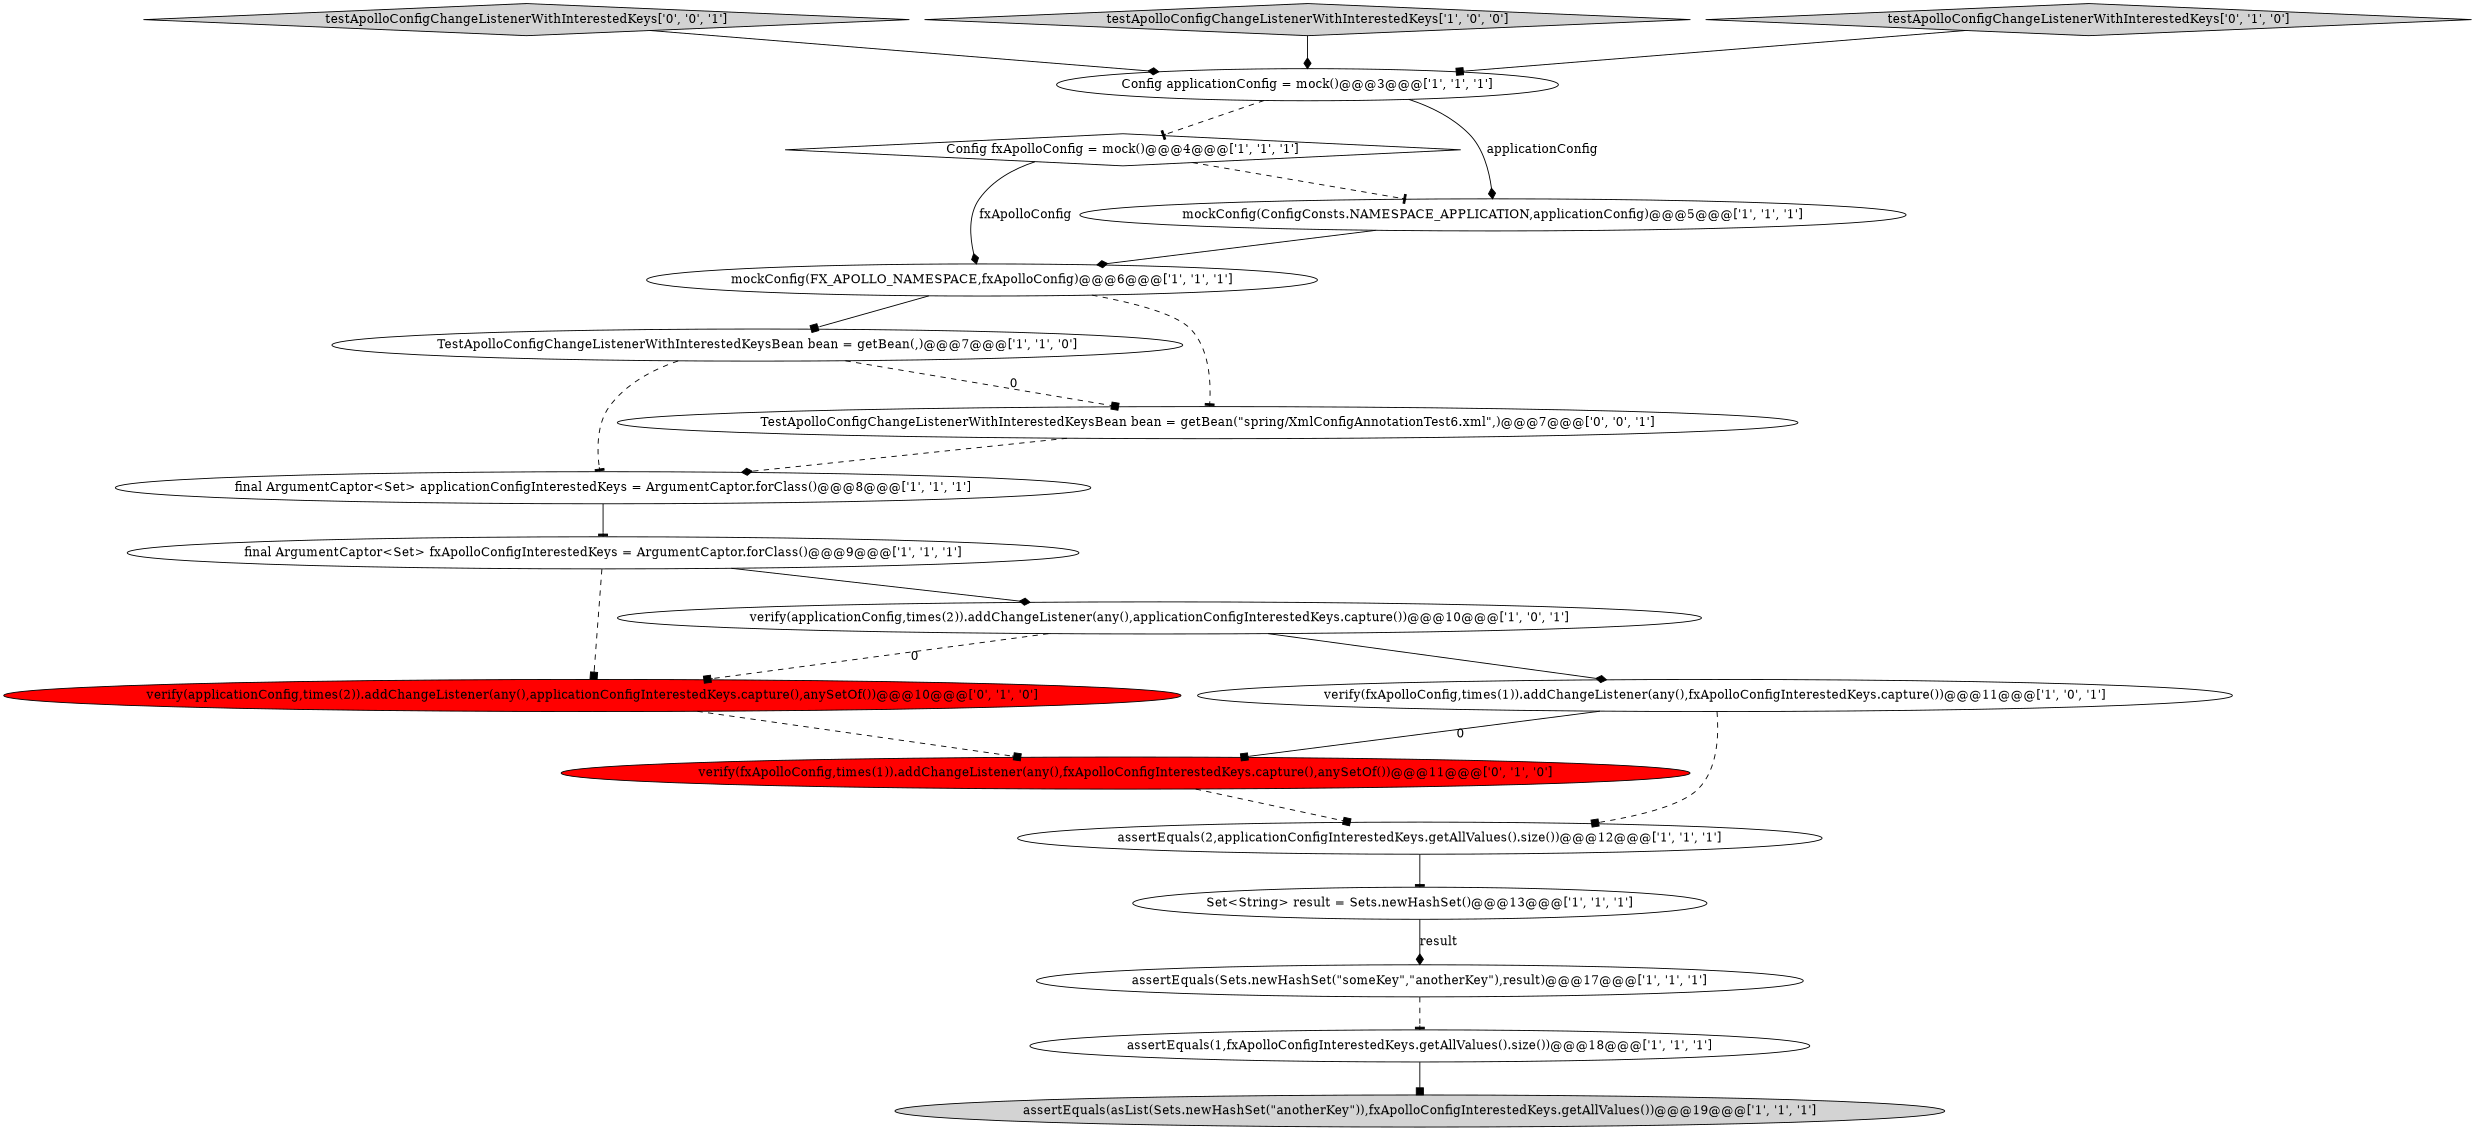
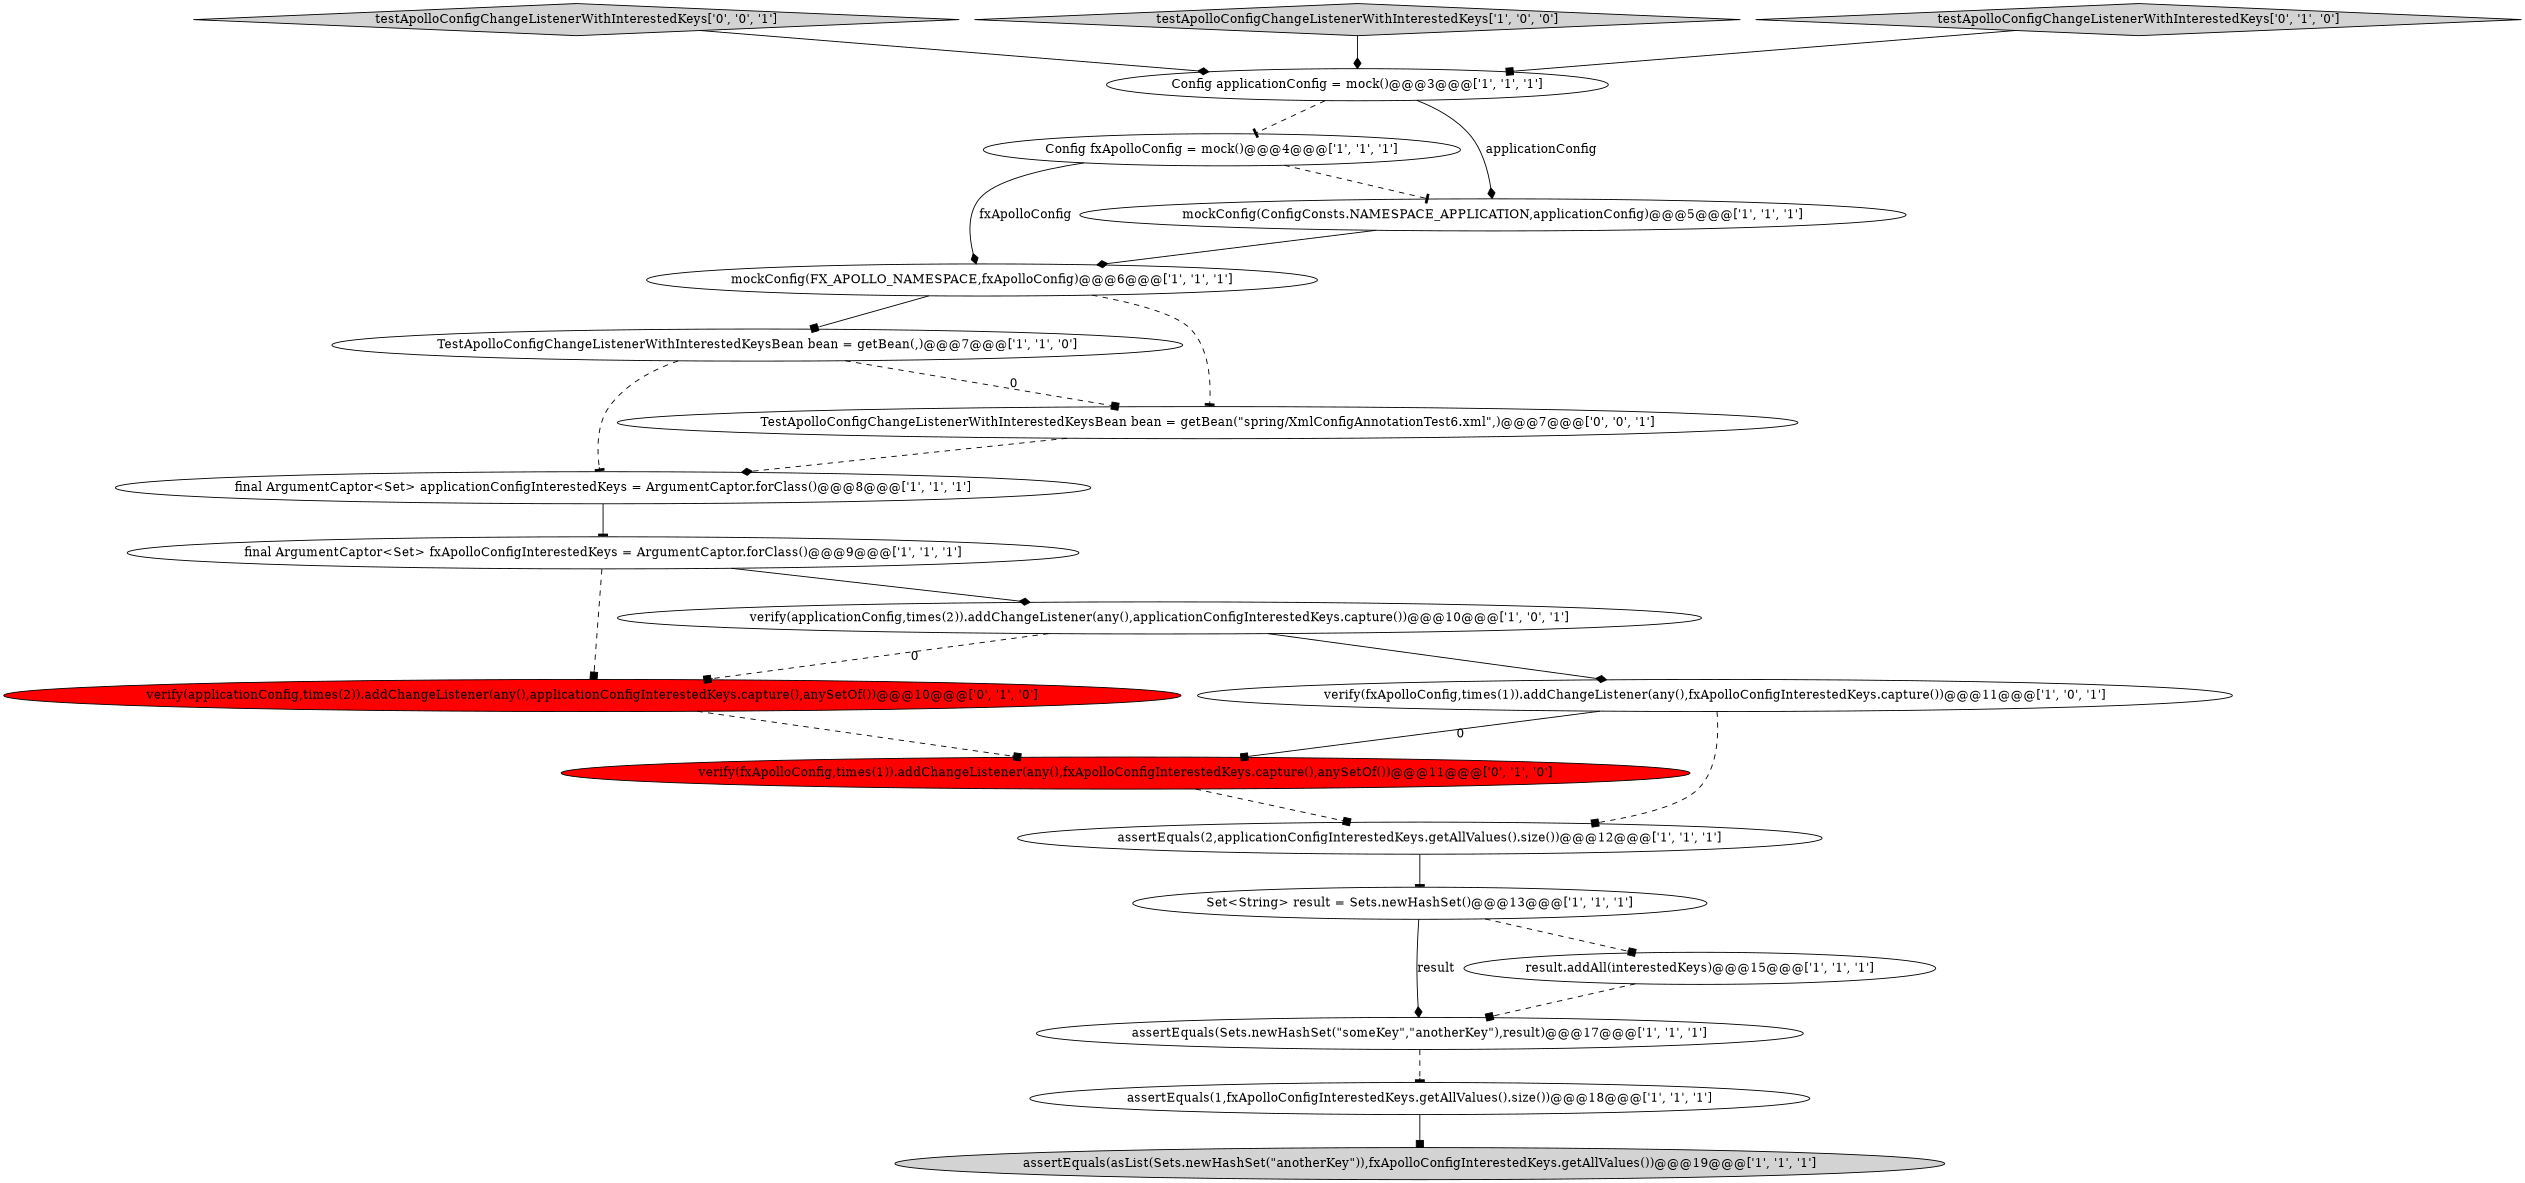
node "Config fxApolloConfig = mock()@@@4@@@['1', '1', '1']": shape diamond -> ellipse
node "result.addAll(interestedKeys)@@@15@@@['1', '1', '1']": added
